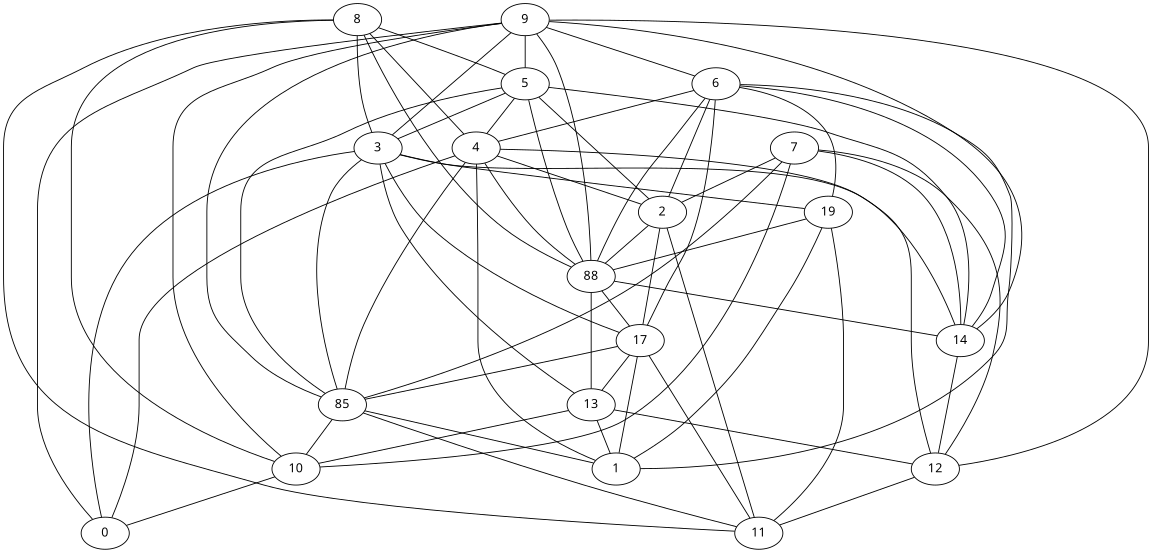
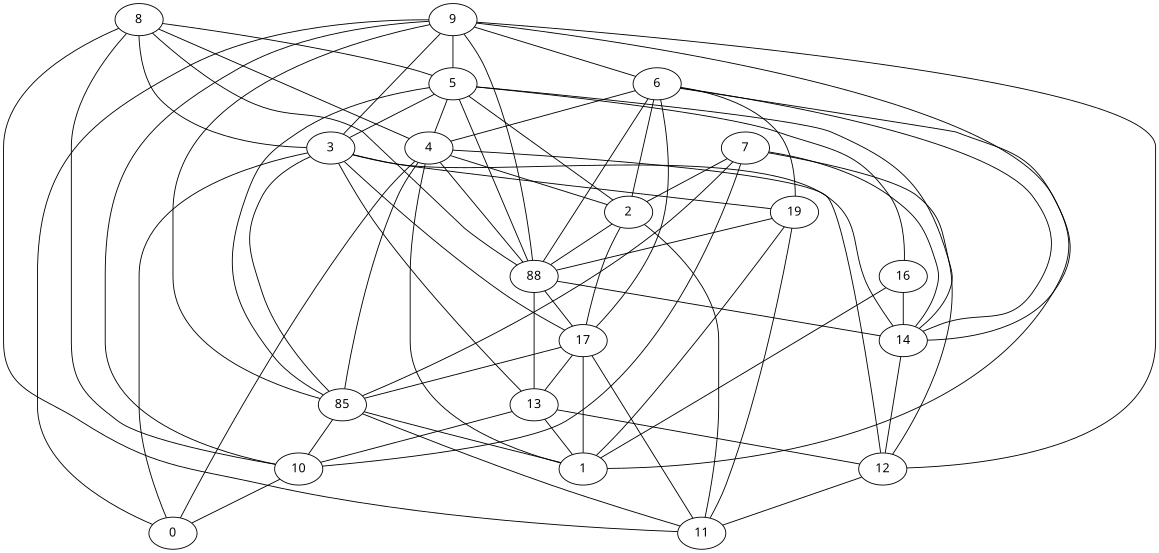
node "16": added
